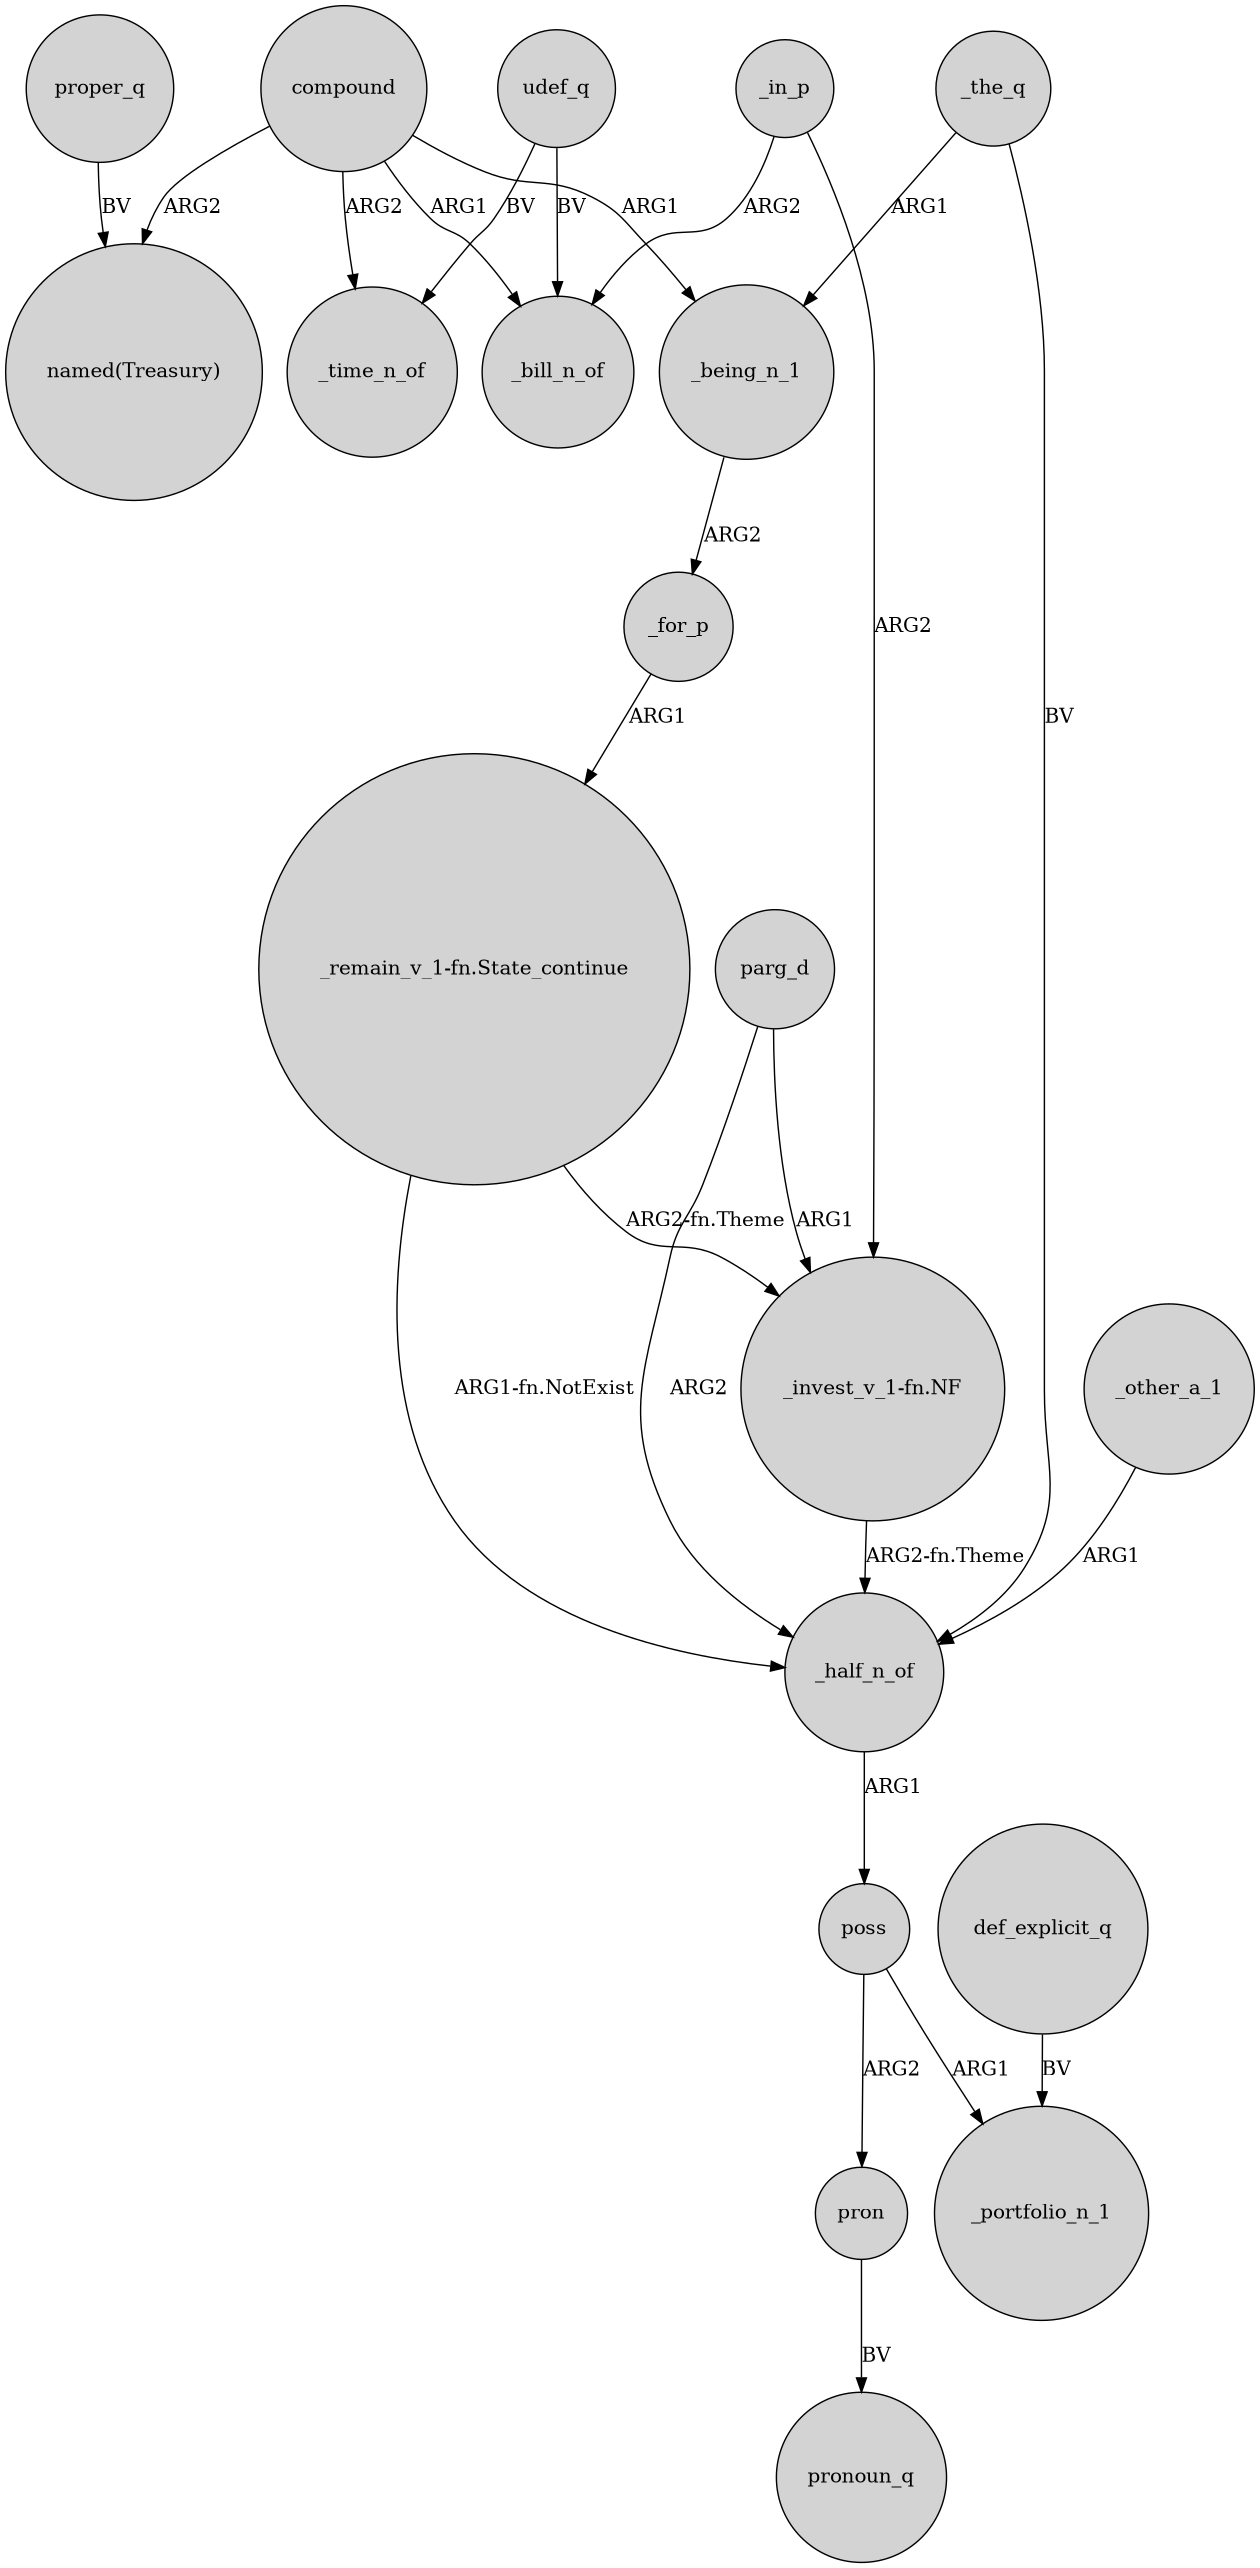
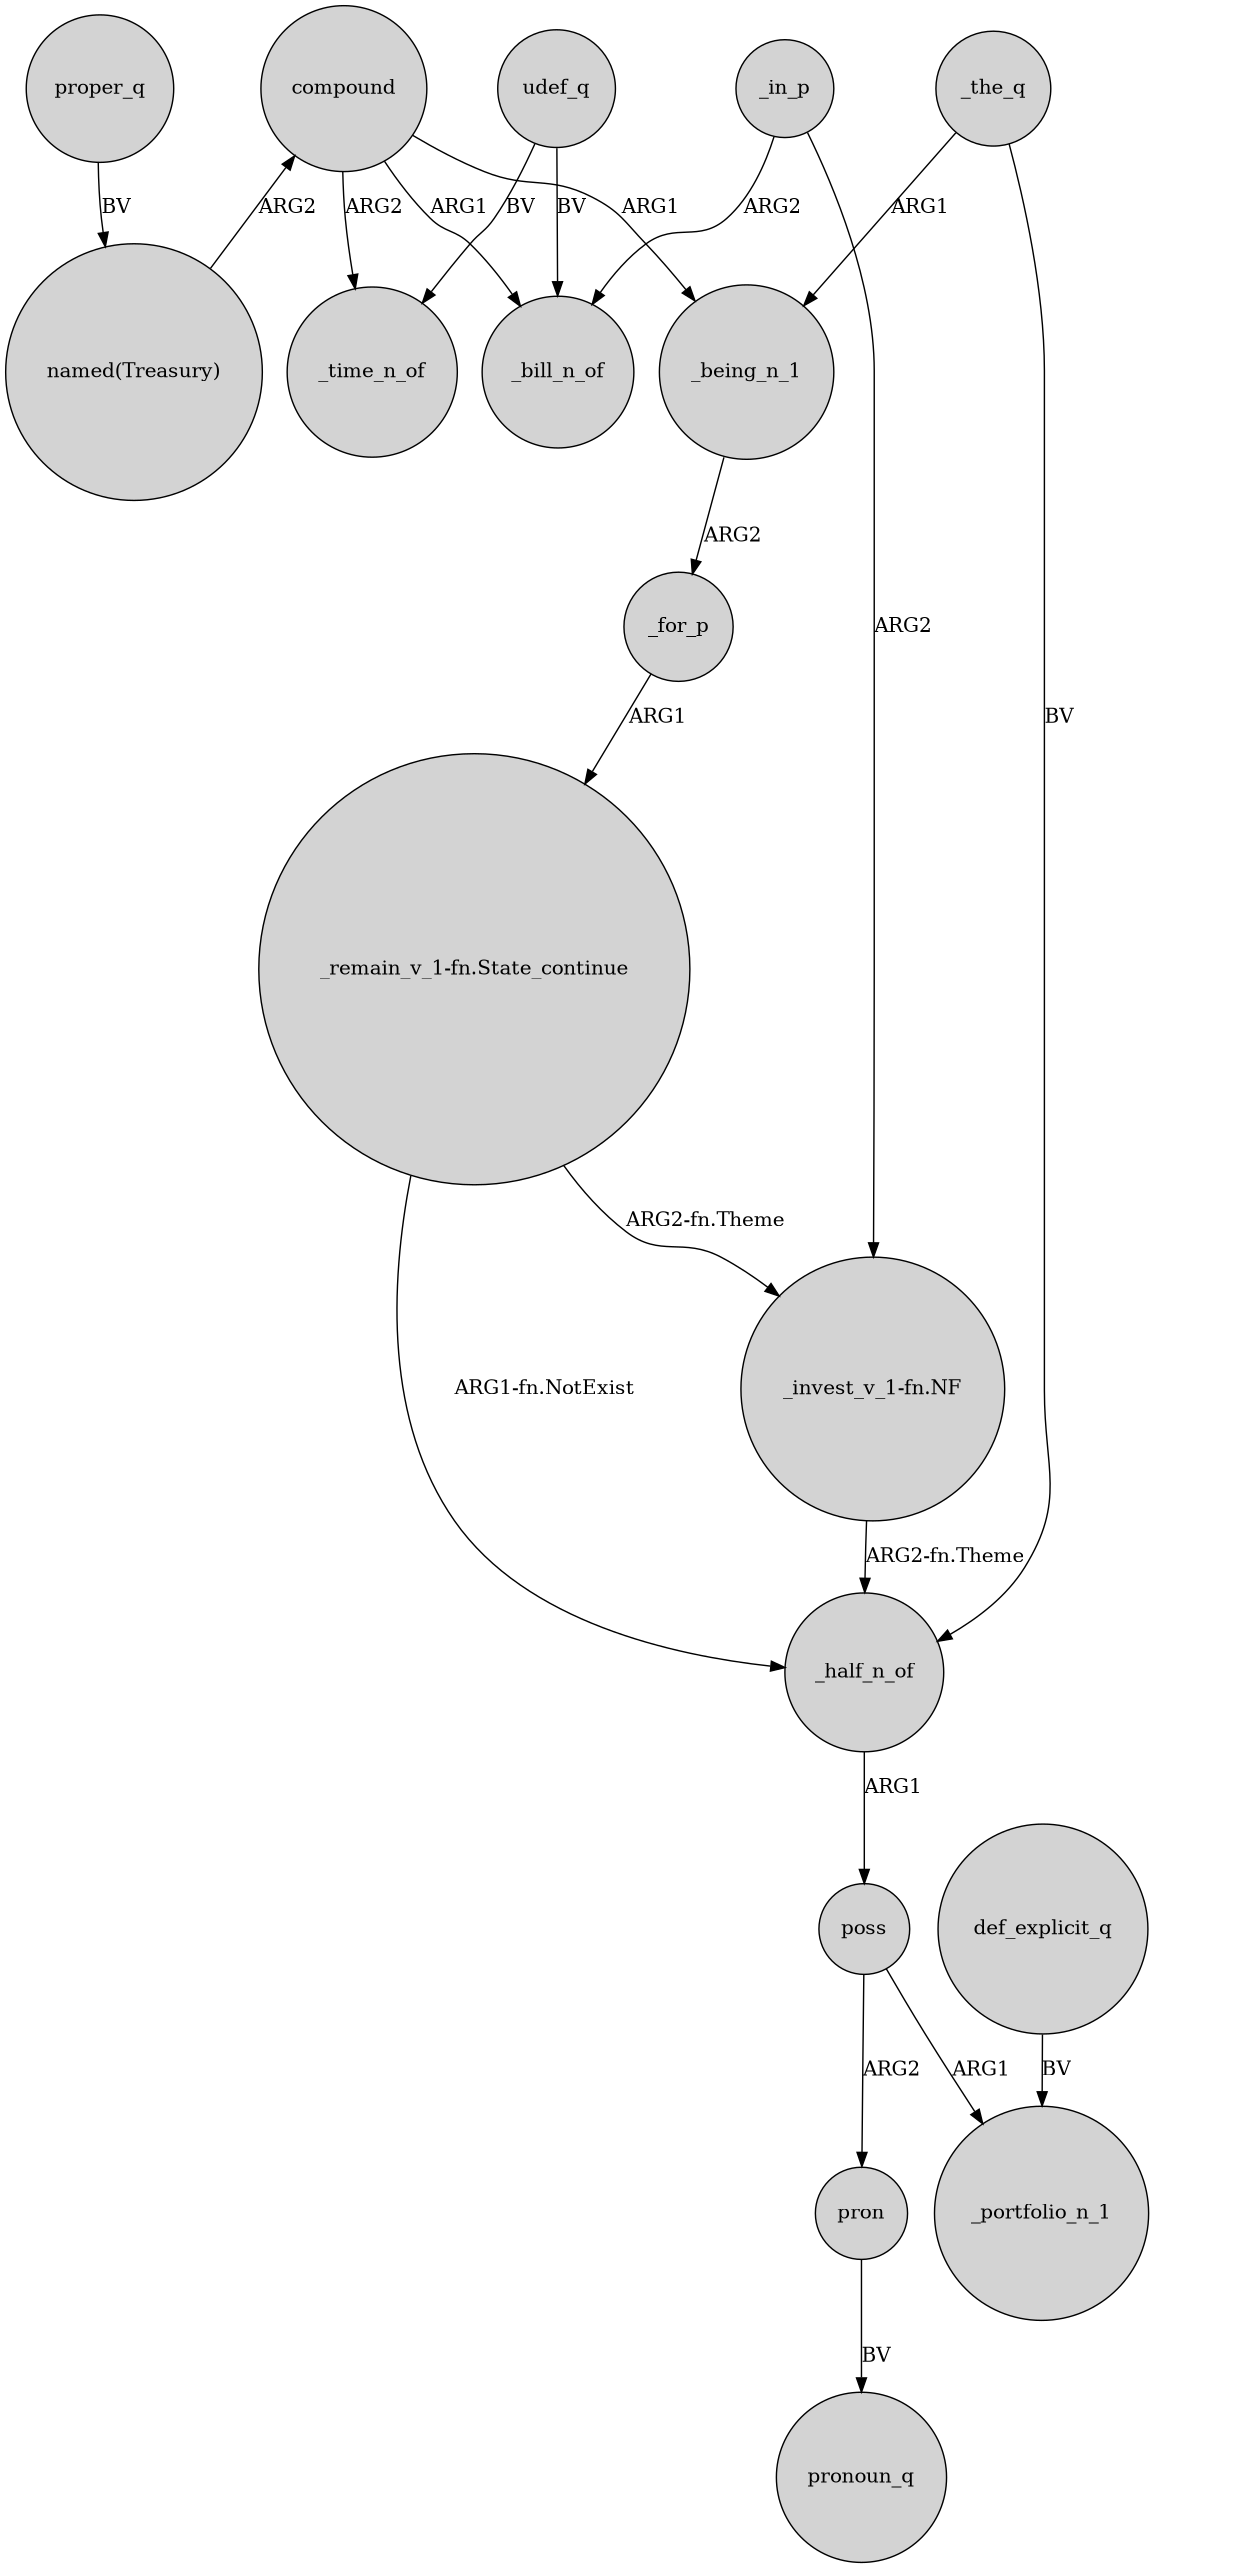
edge "compound" -> "named(Treasury)": reversed
node "parg_d": removed
node "_other_a_1": removed
